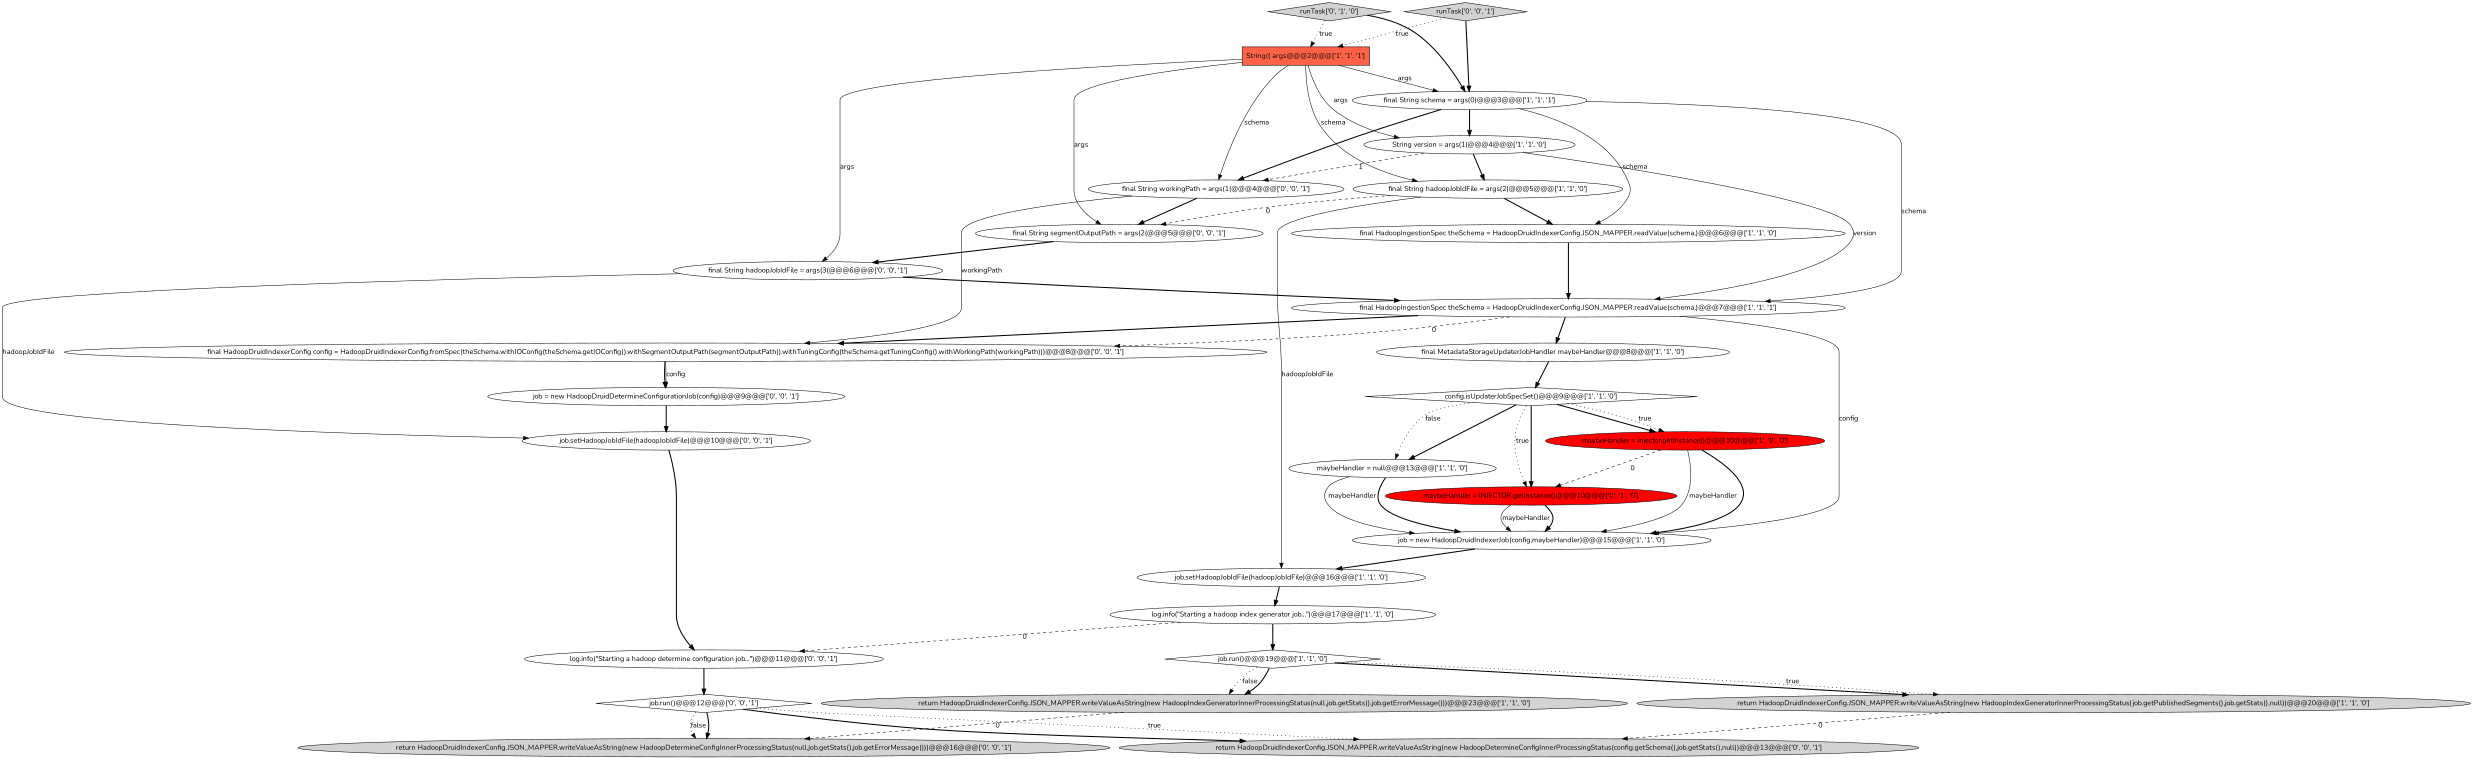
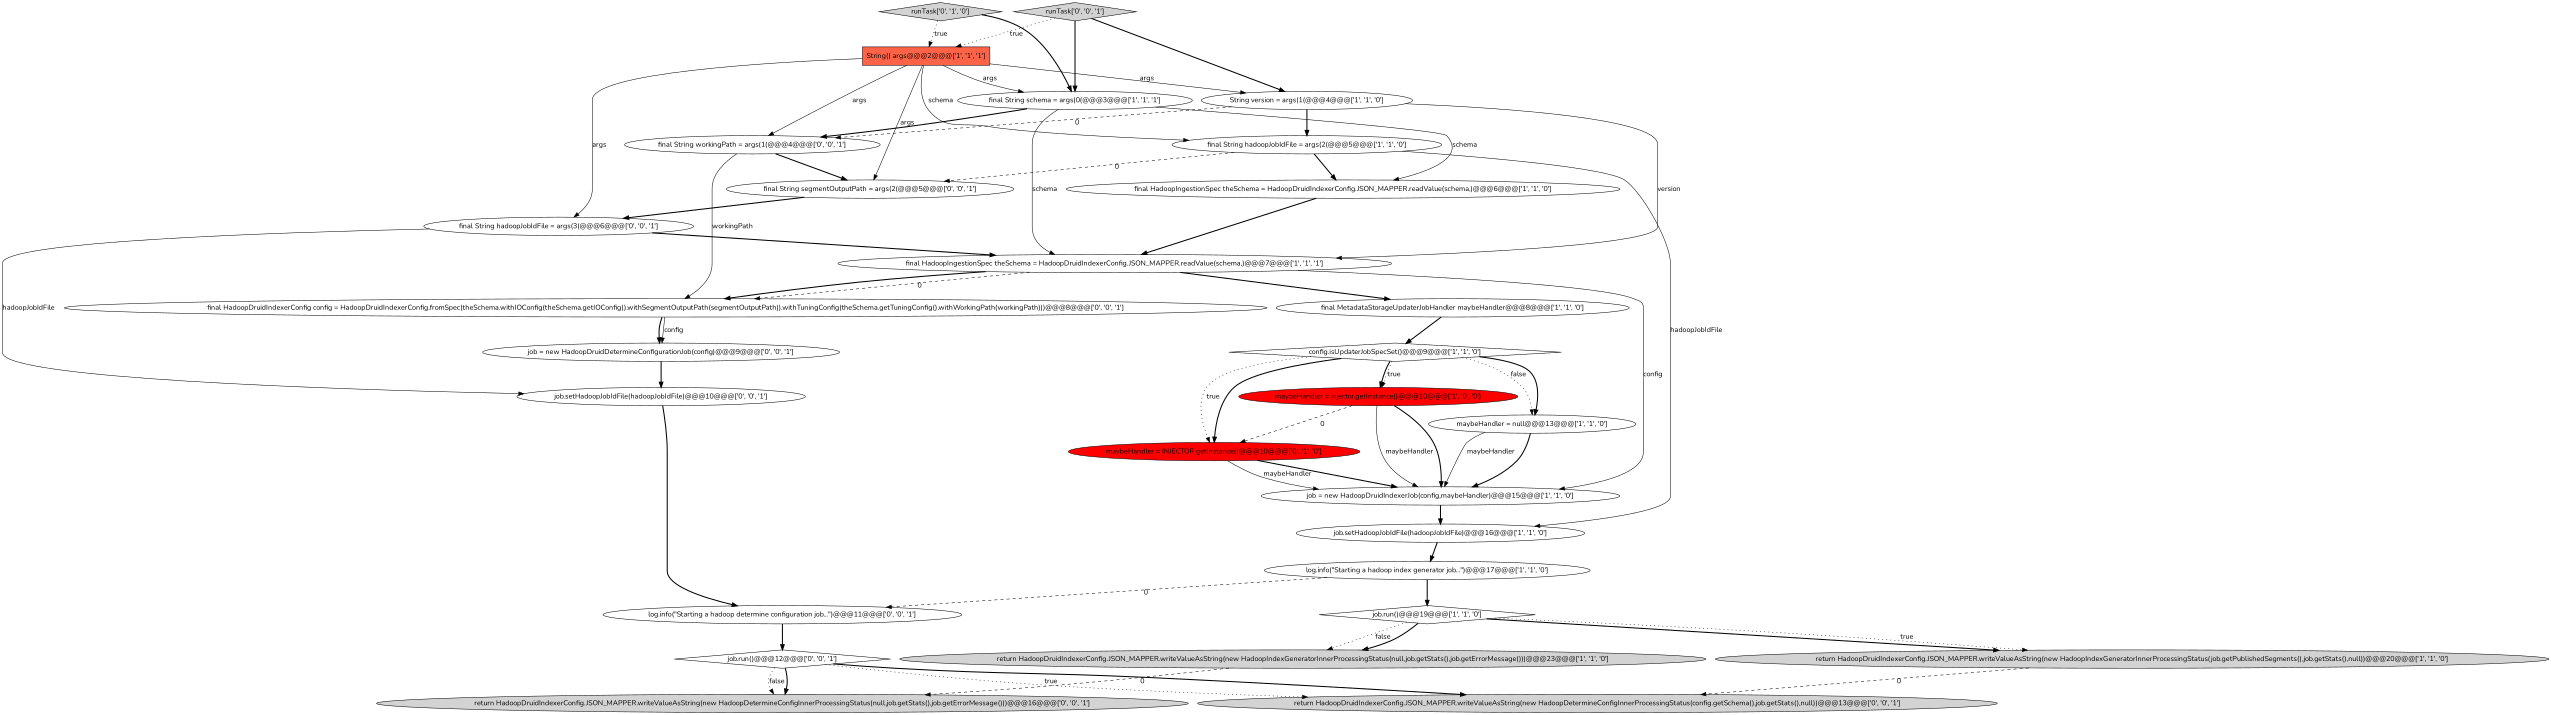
edge "final String schema = args(0(@@@3@@@['1', '1', '1']" -> "String version = args(1(@@@4@@@['1', '1', '0']": now "runTask['0', '0', '1']" -> "String version = args(1(@@@4@@@['1', '1', '0']"
edge "String(( args@@@2@@@['1', '1', '1']" -> "final String workingPath = args(1(@@@4@@@['0', '0', '1']": label "schema" -> "args"
edge "String version = args(1(@@@4@@@['1', '1', '0']" -> "final String workingPath = args(1(@@@4@@@['0', '0', '1']": label "1" -> "0"
